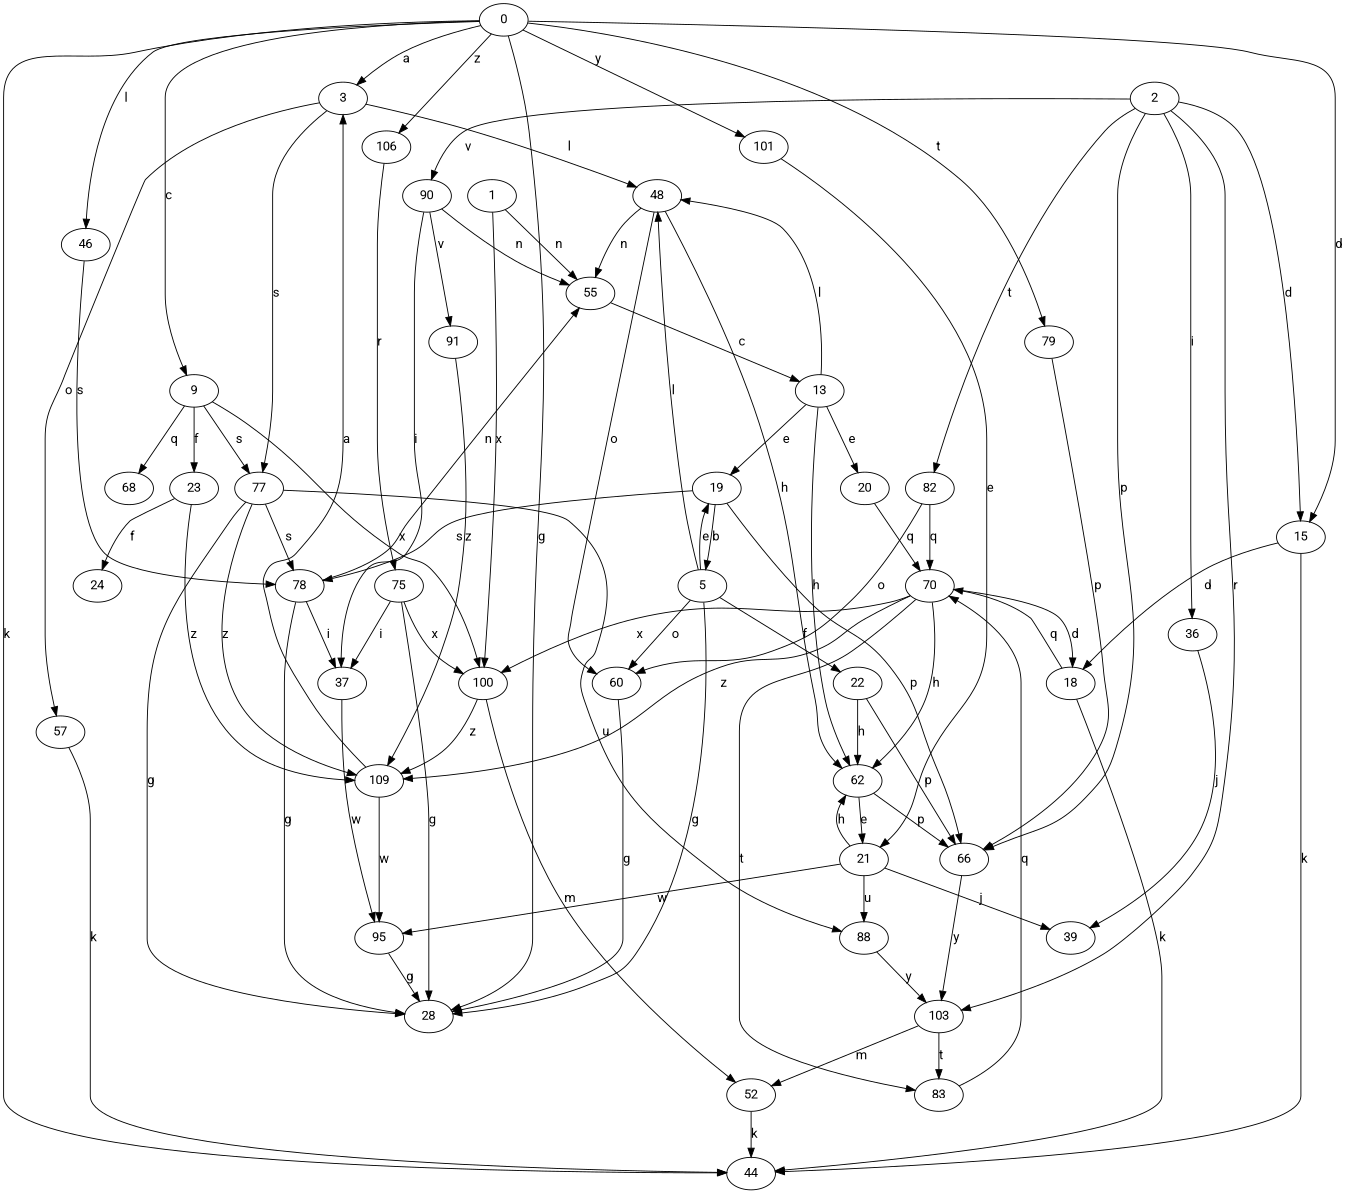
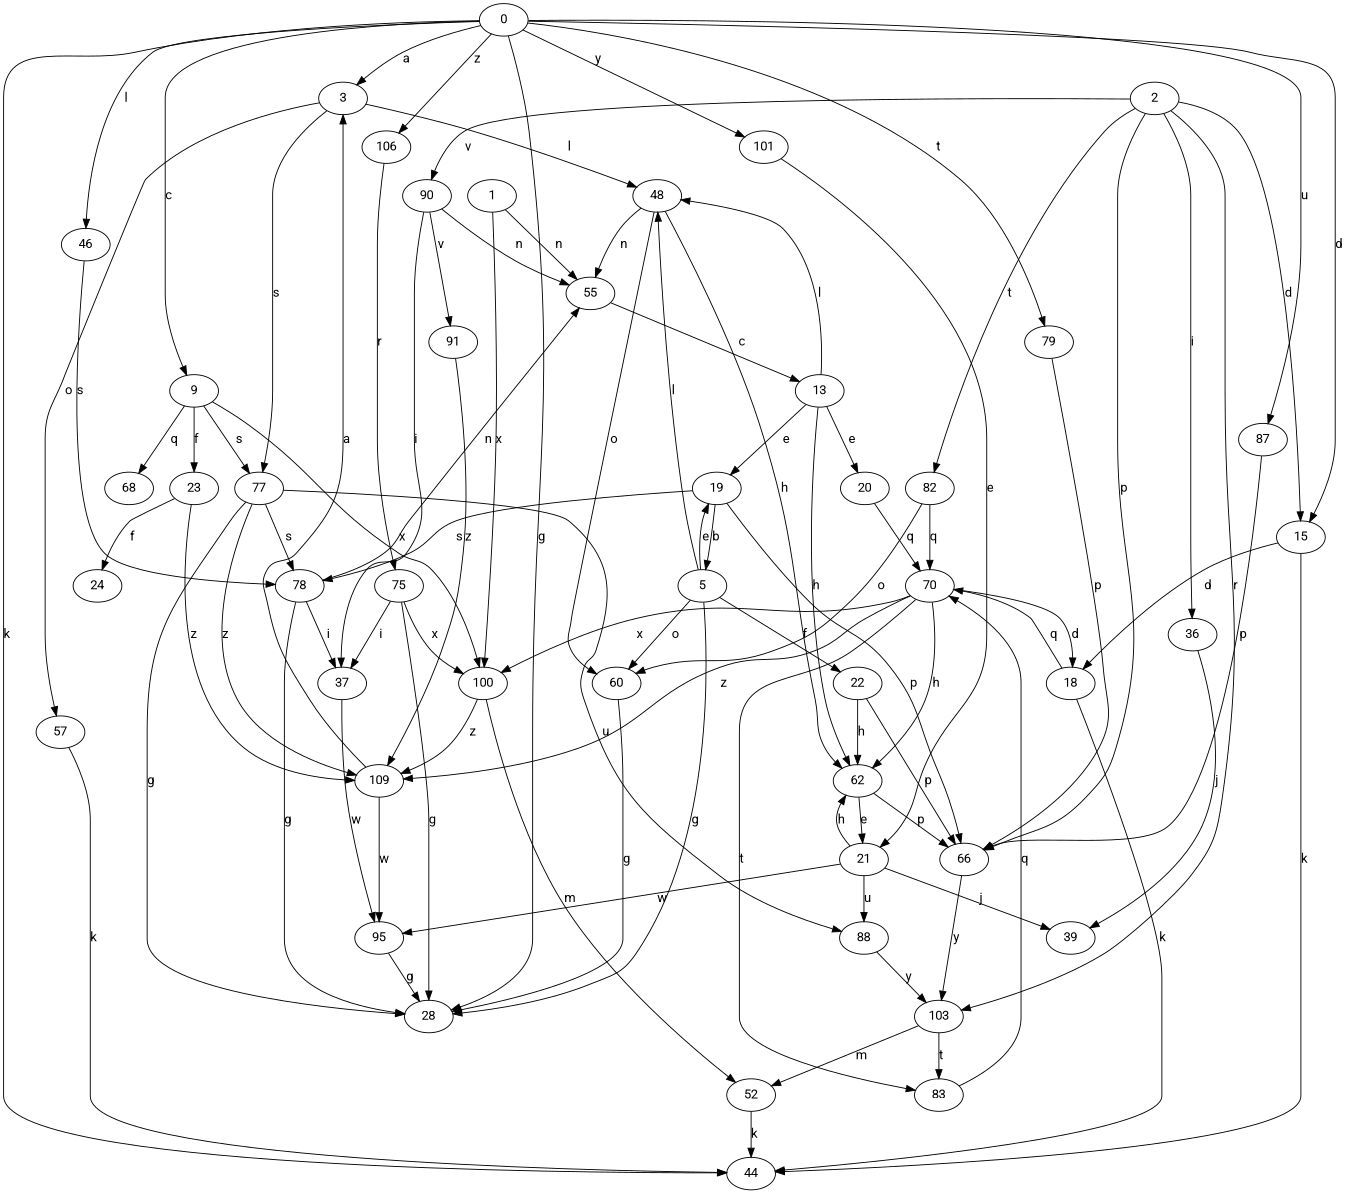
node "87": added
